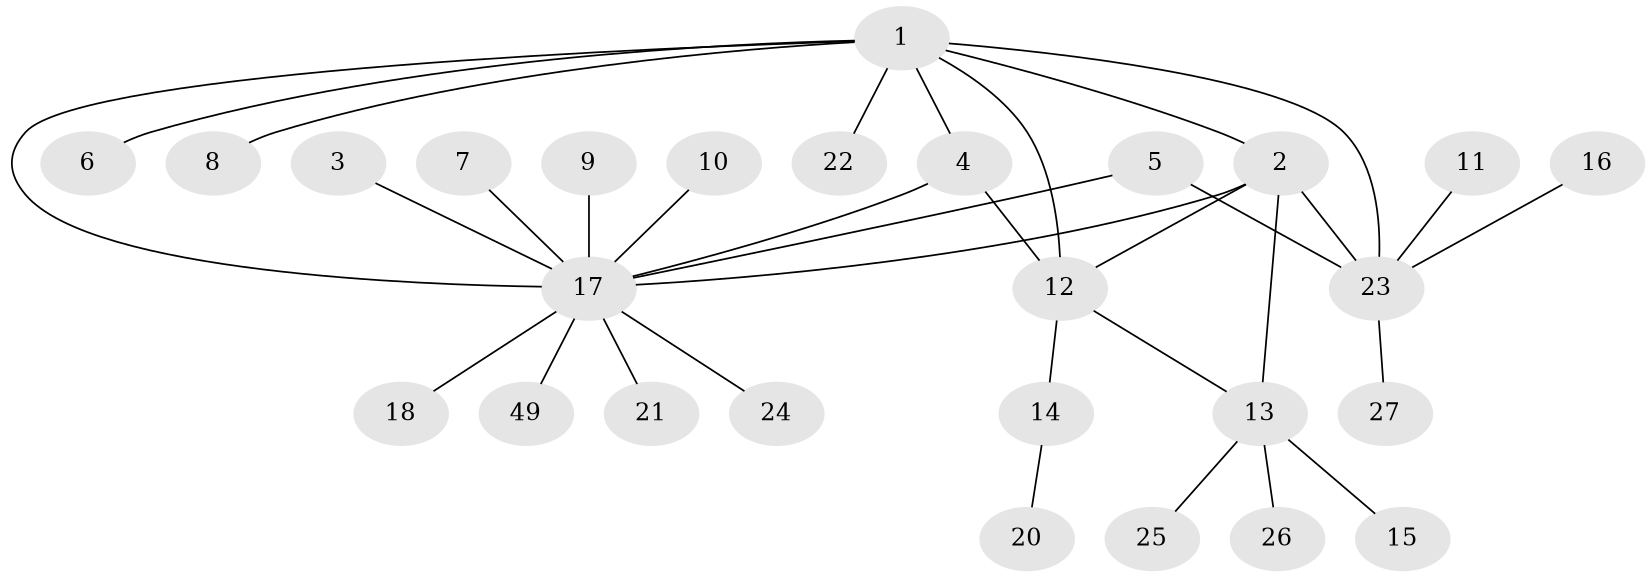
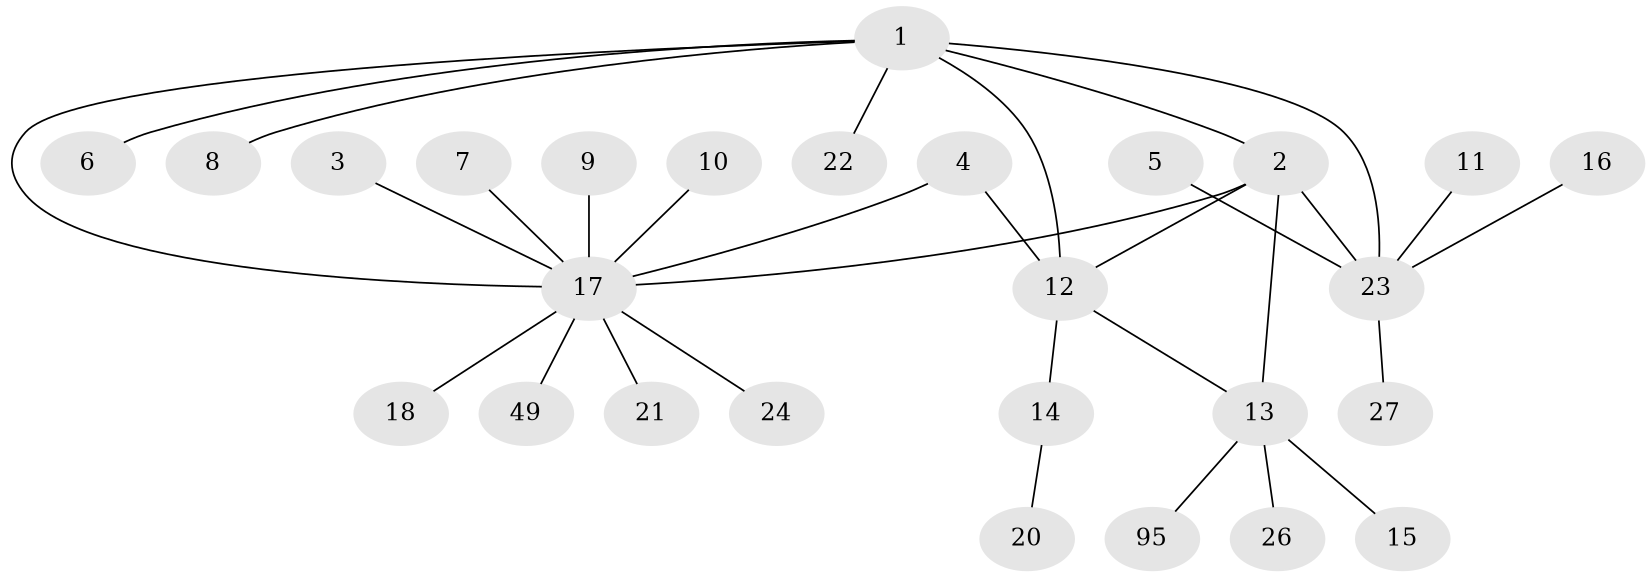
edge "1" -- "4": removed
edge "5" -- "17": removed
node "25": label "25" -> "95"
